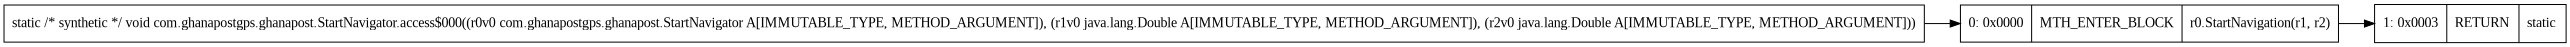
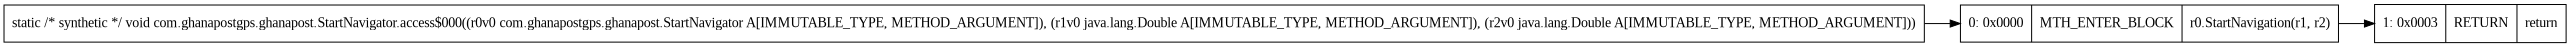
node "1: 0x0003": text "static" -> "return"
